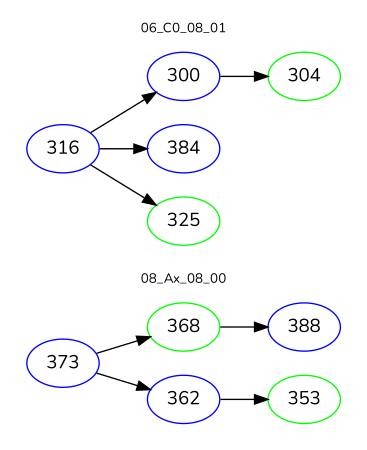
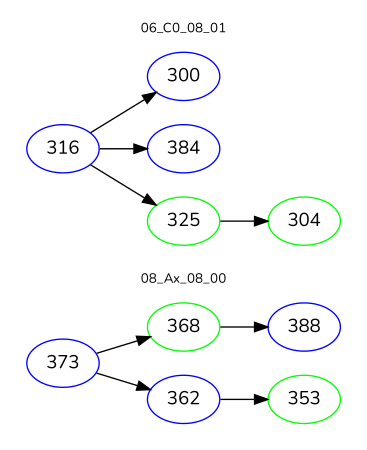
edge "300" -> "304": now "325" -> "304"
